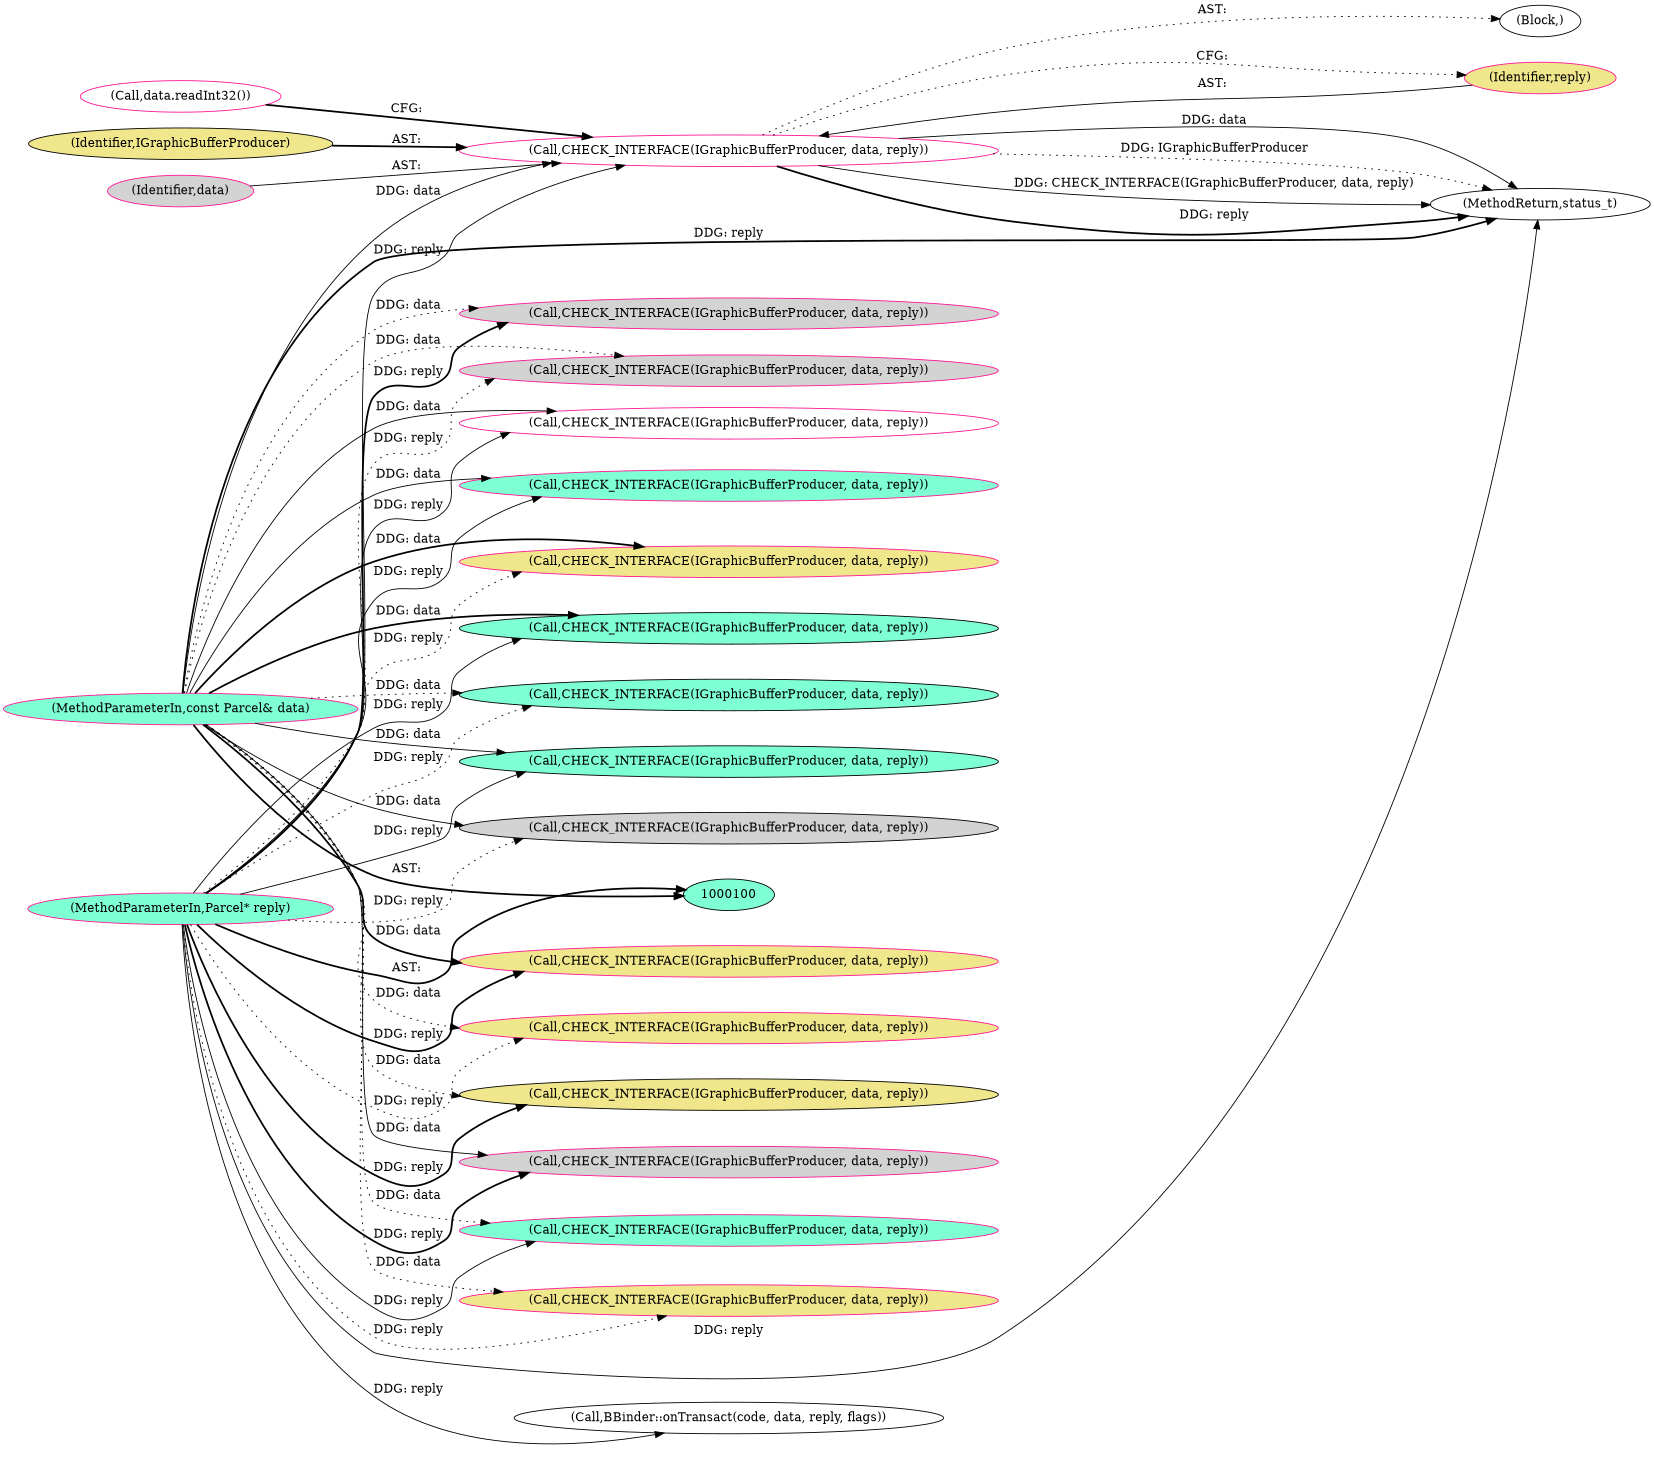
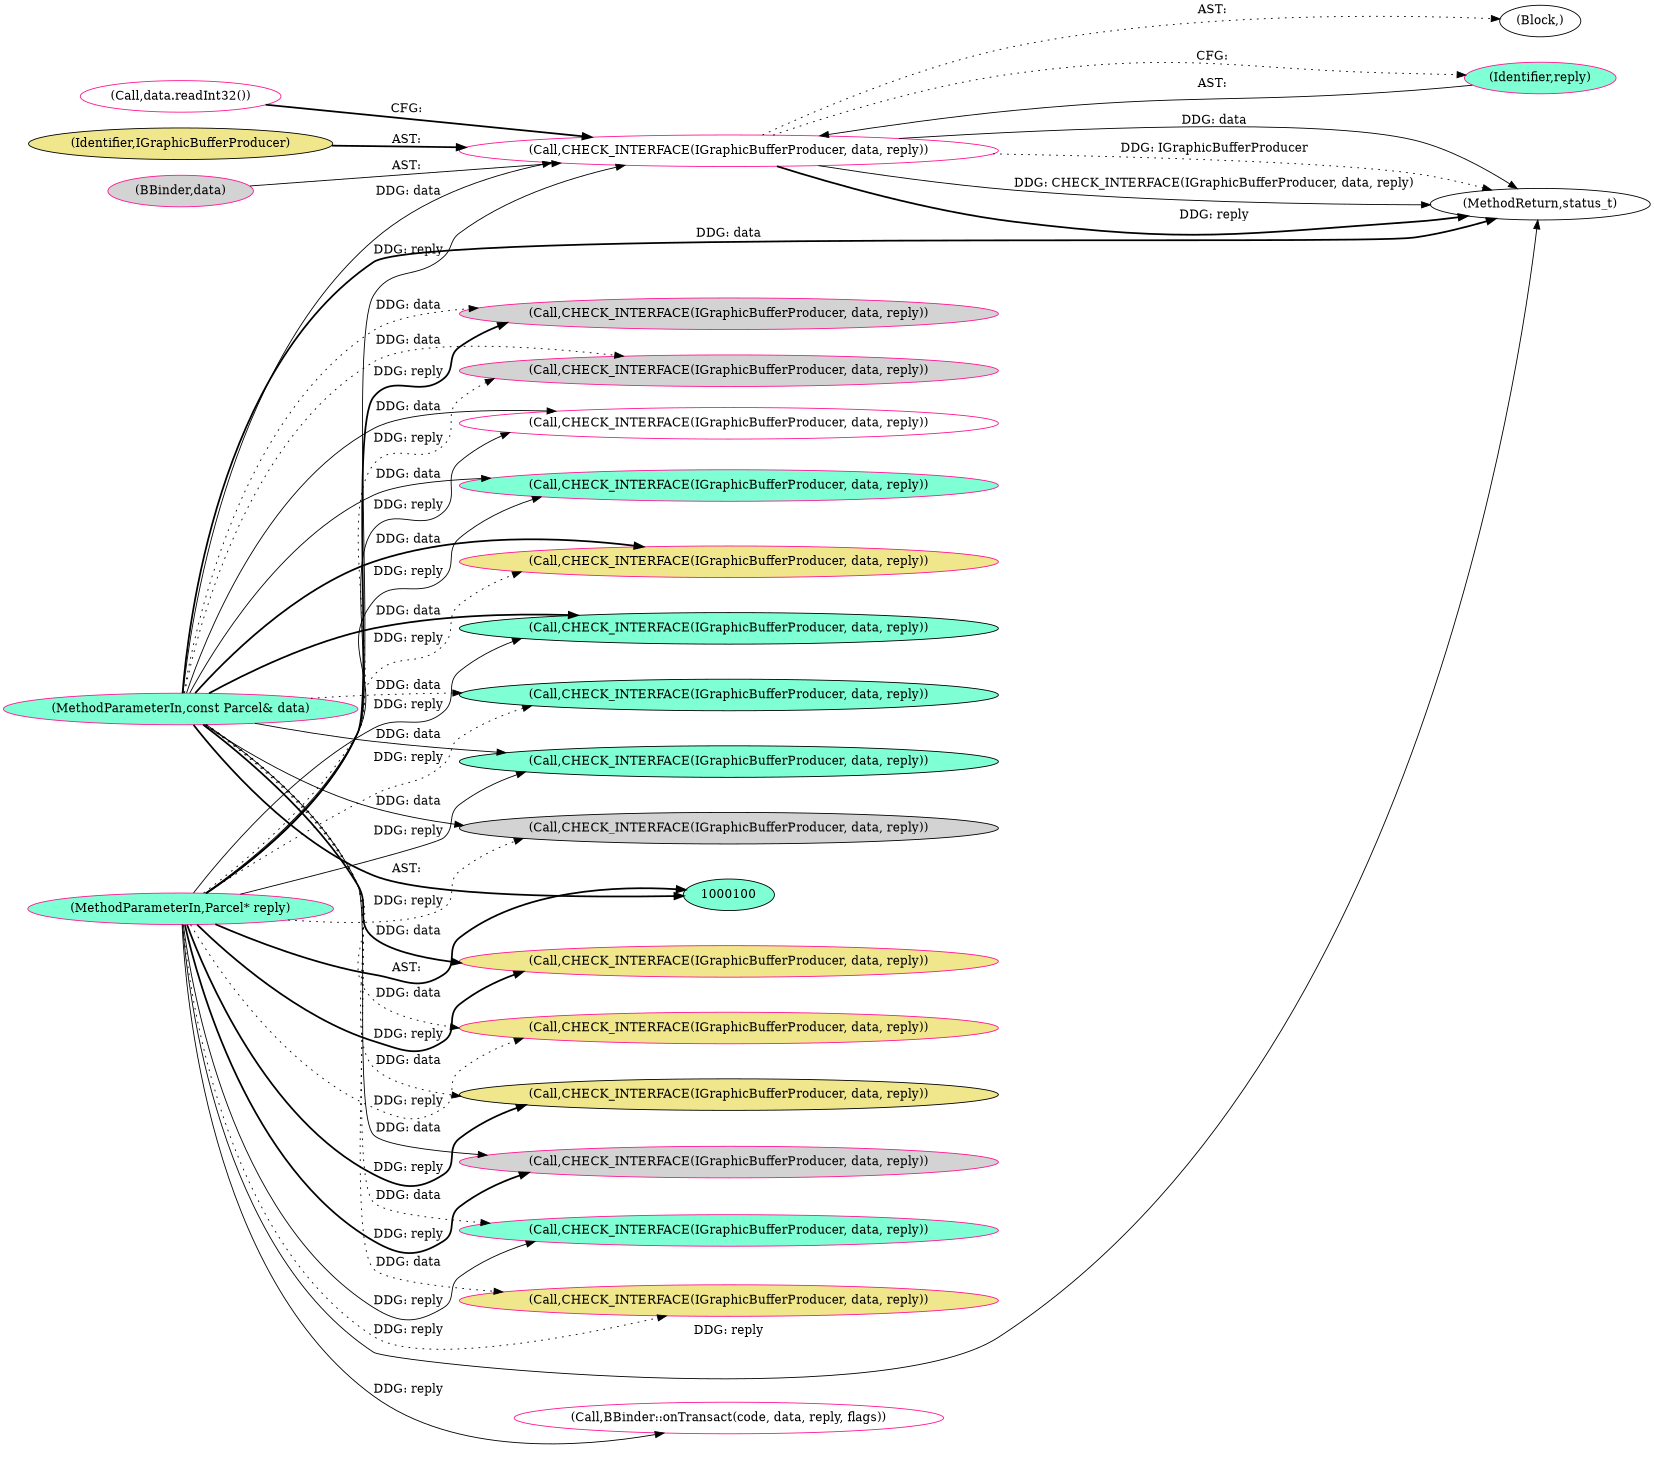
node "(Identifier,reply)": fillcolor khaki -> aquamarine
node "(Identifier,data)": label "(Identifier,data)" -> "(BBinder,data)"
edge "(MethodParameterIn,const Parcel& data)" -> "(MethodReturn,status_t)": label "DDG: reply" -> "DDG: data"
node "(Call,BBinder::onTransact(code, data, reply, flags))": color black -> deeppink
